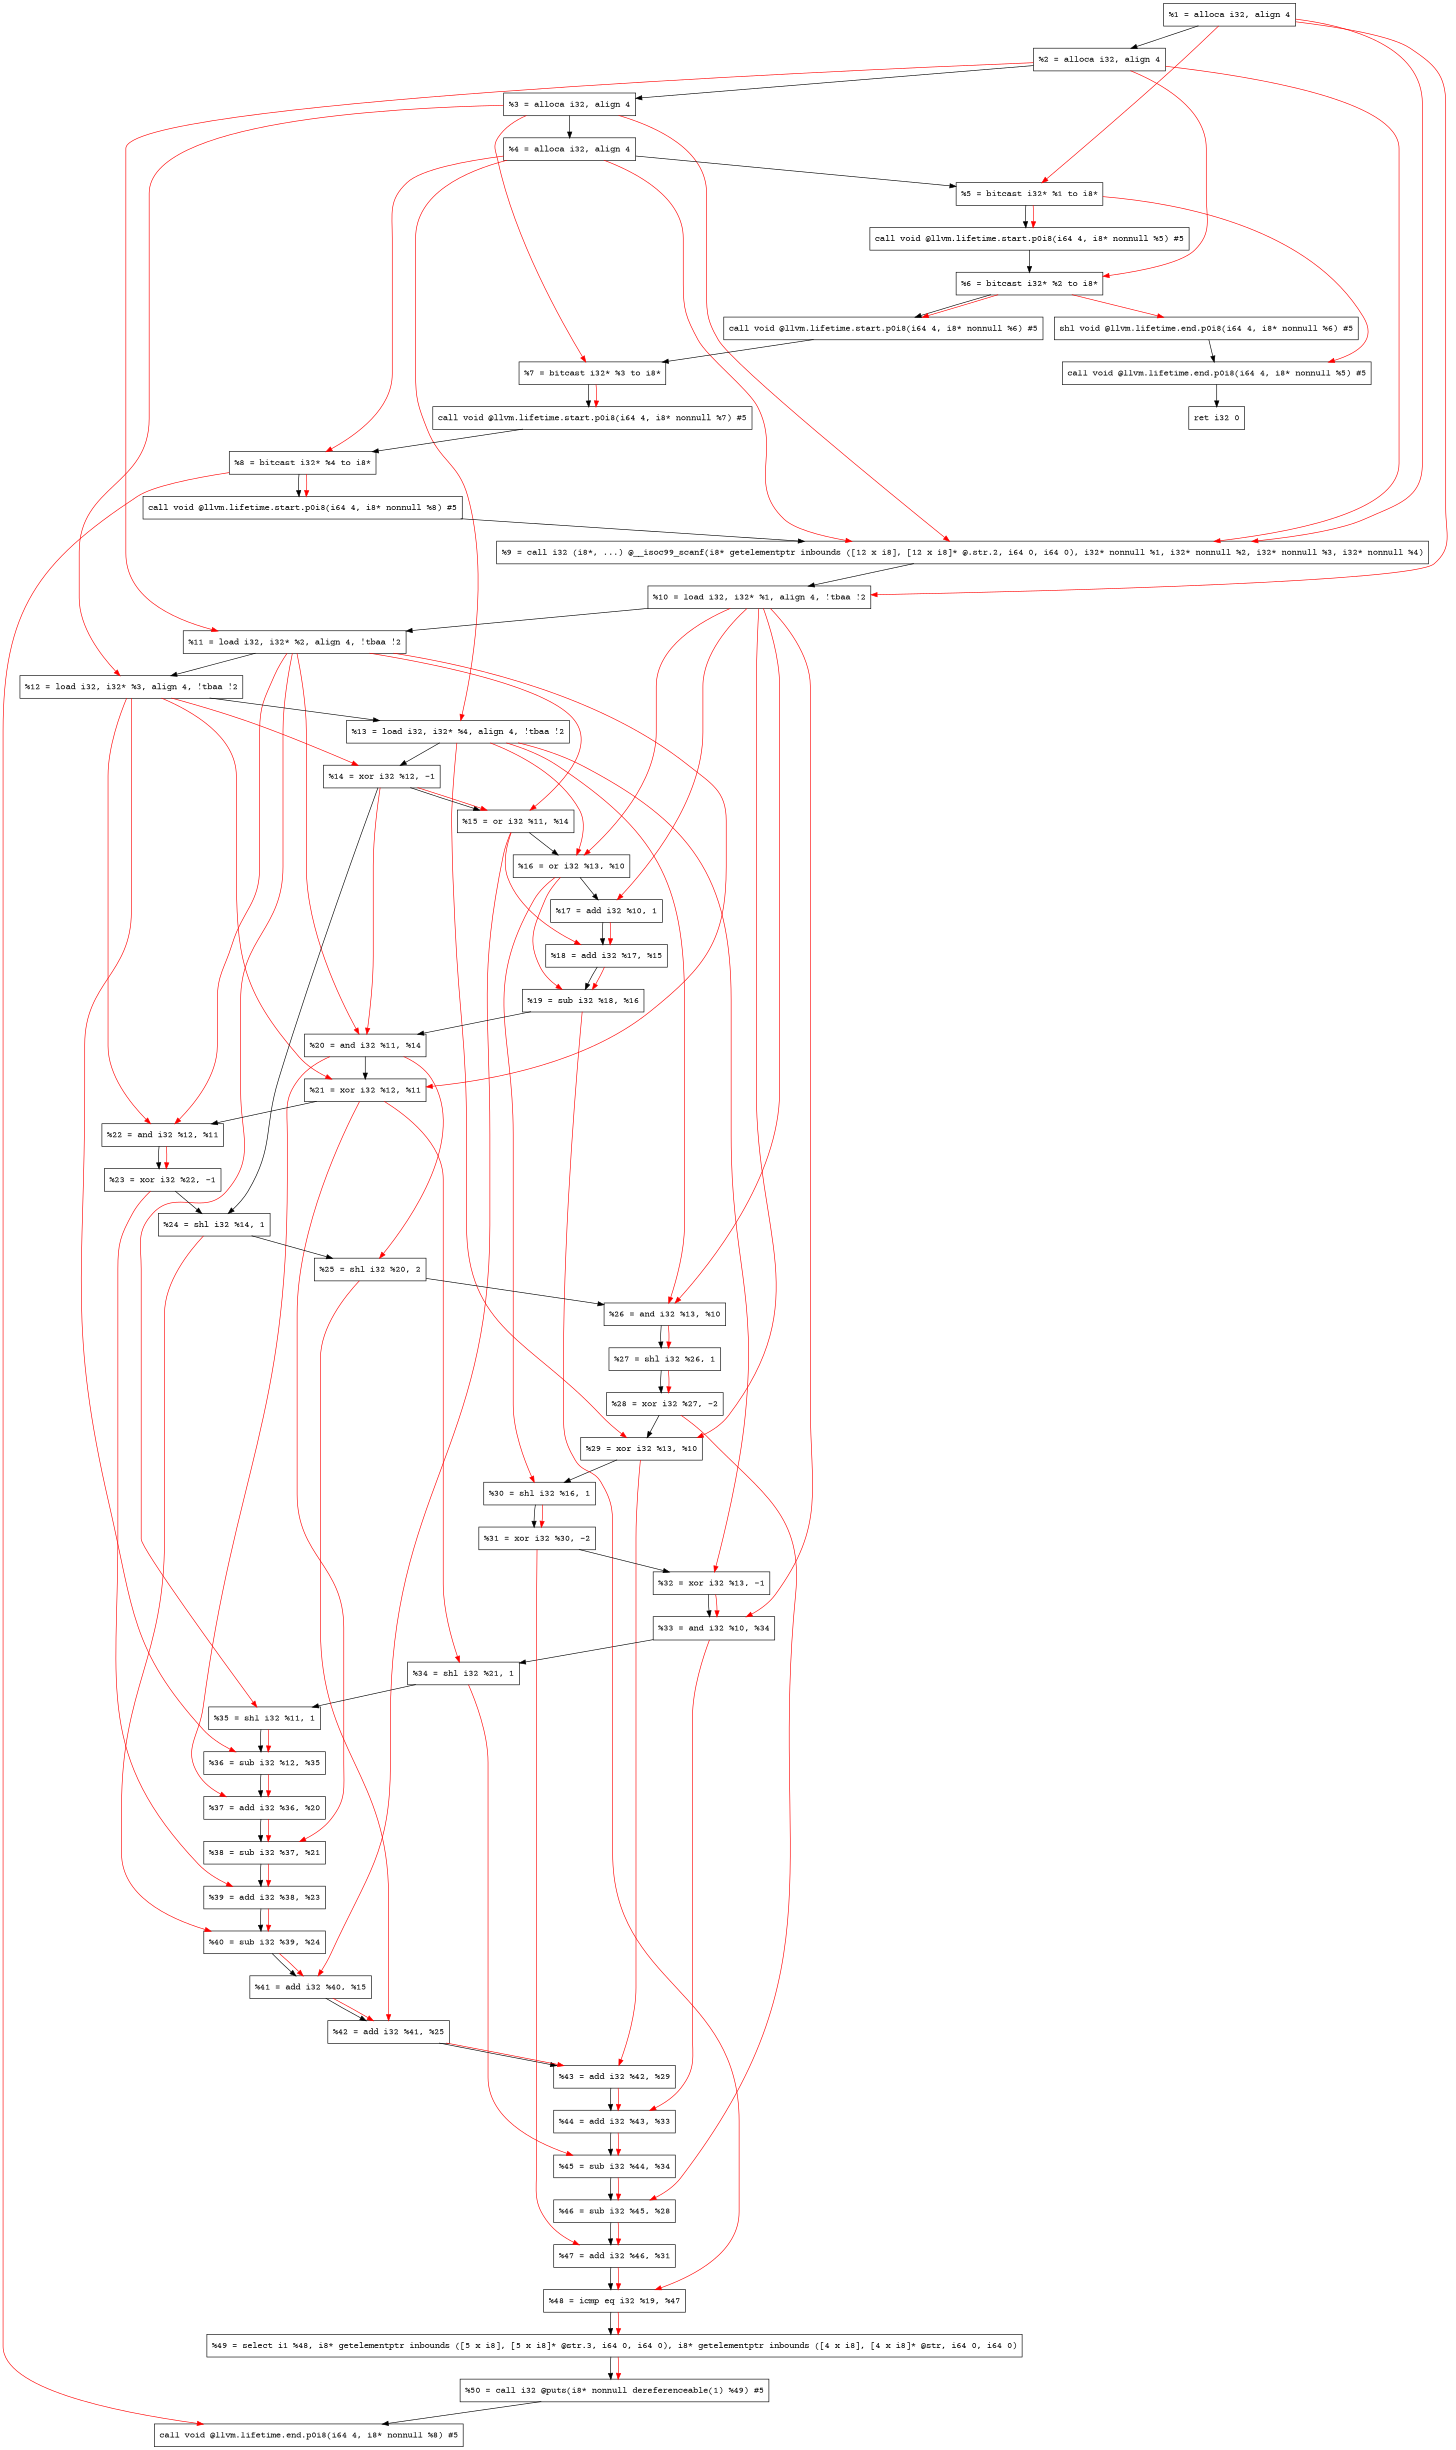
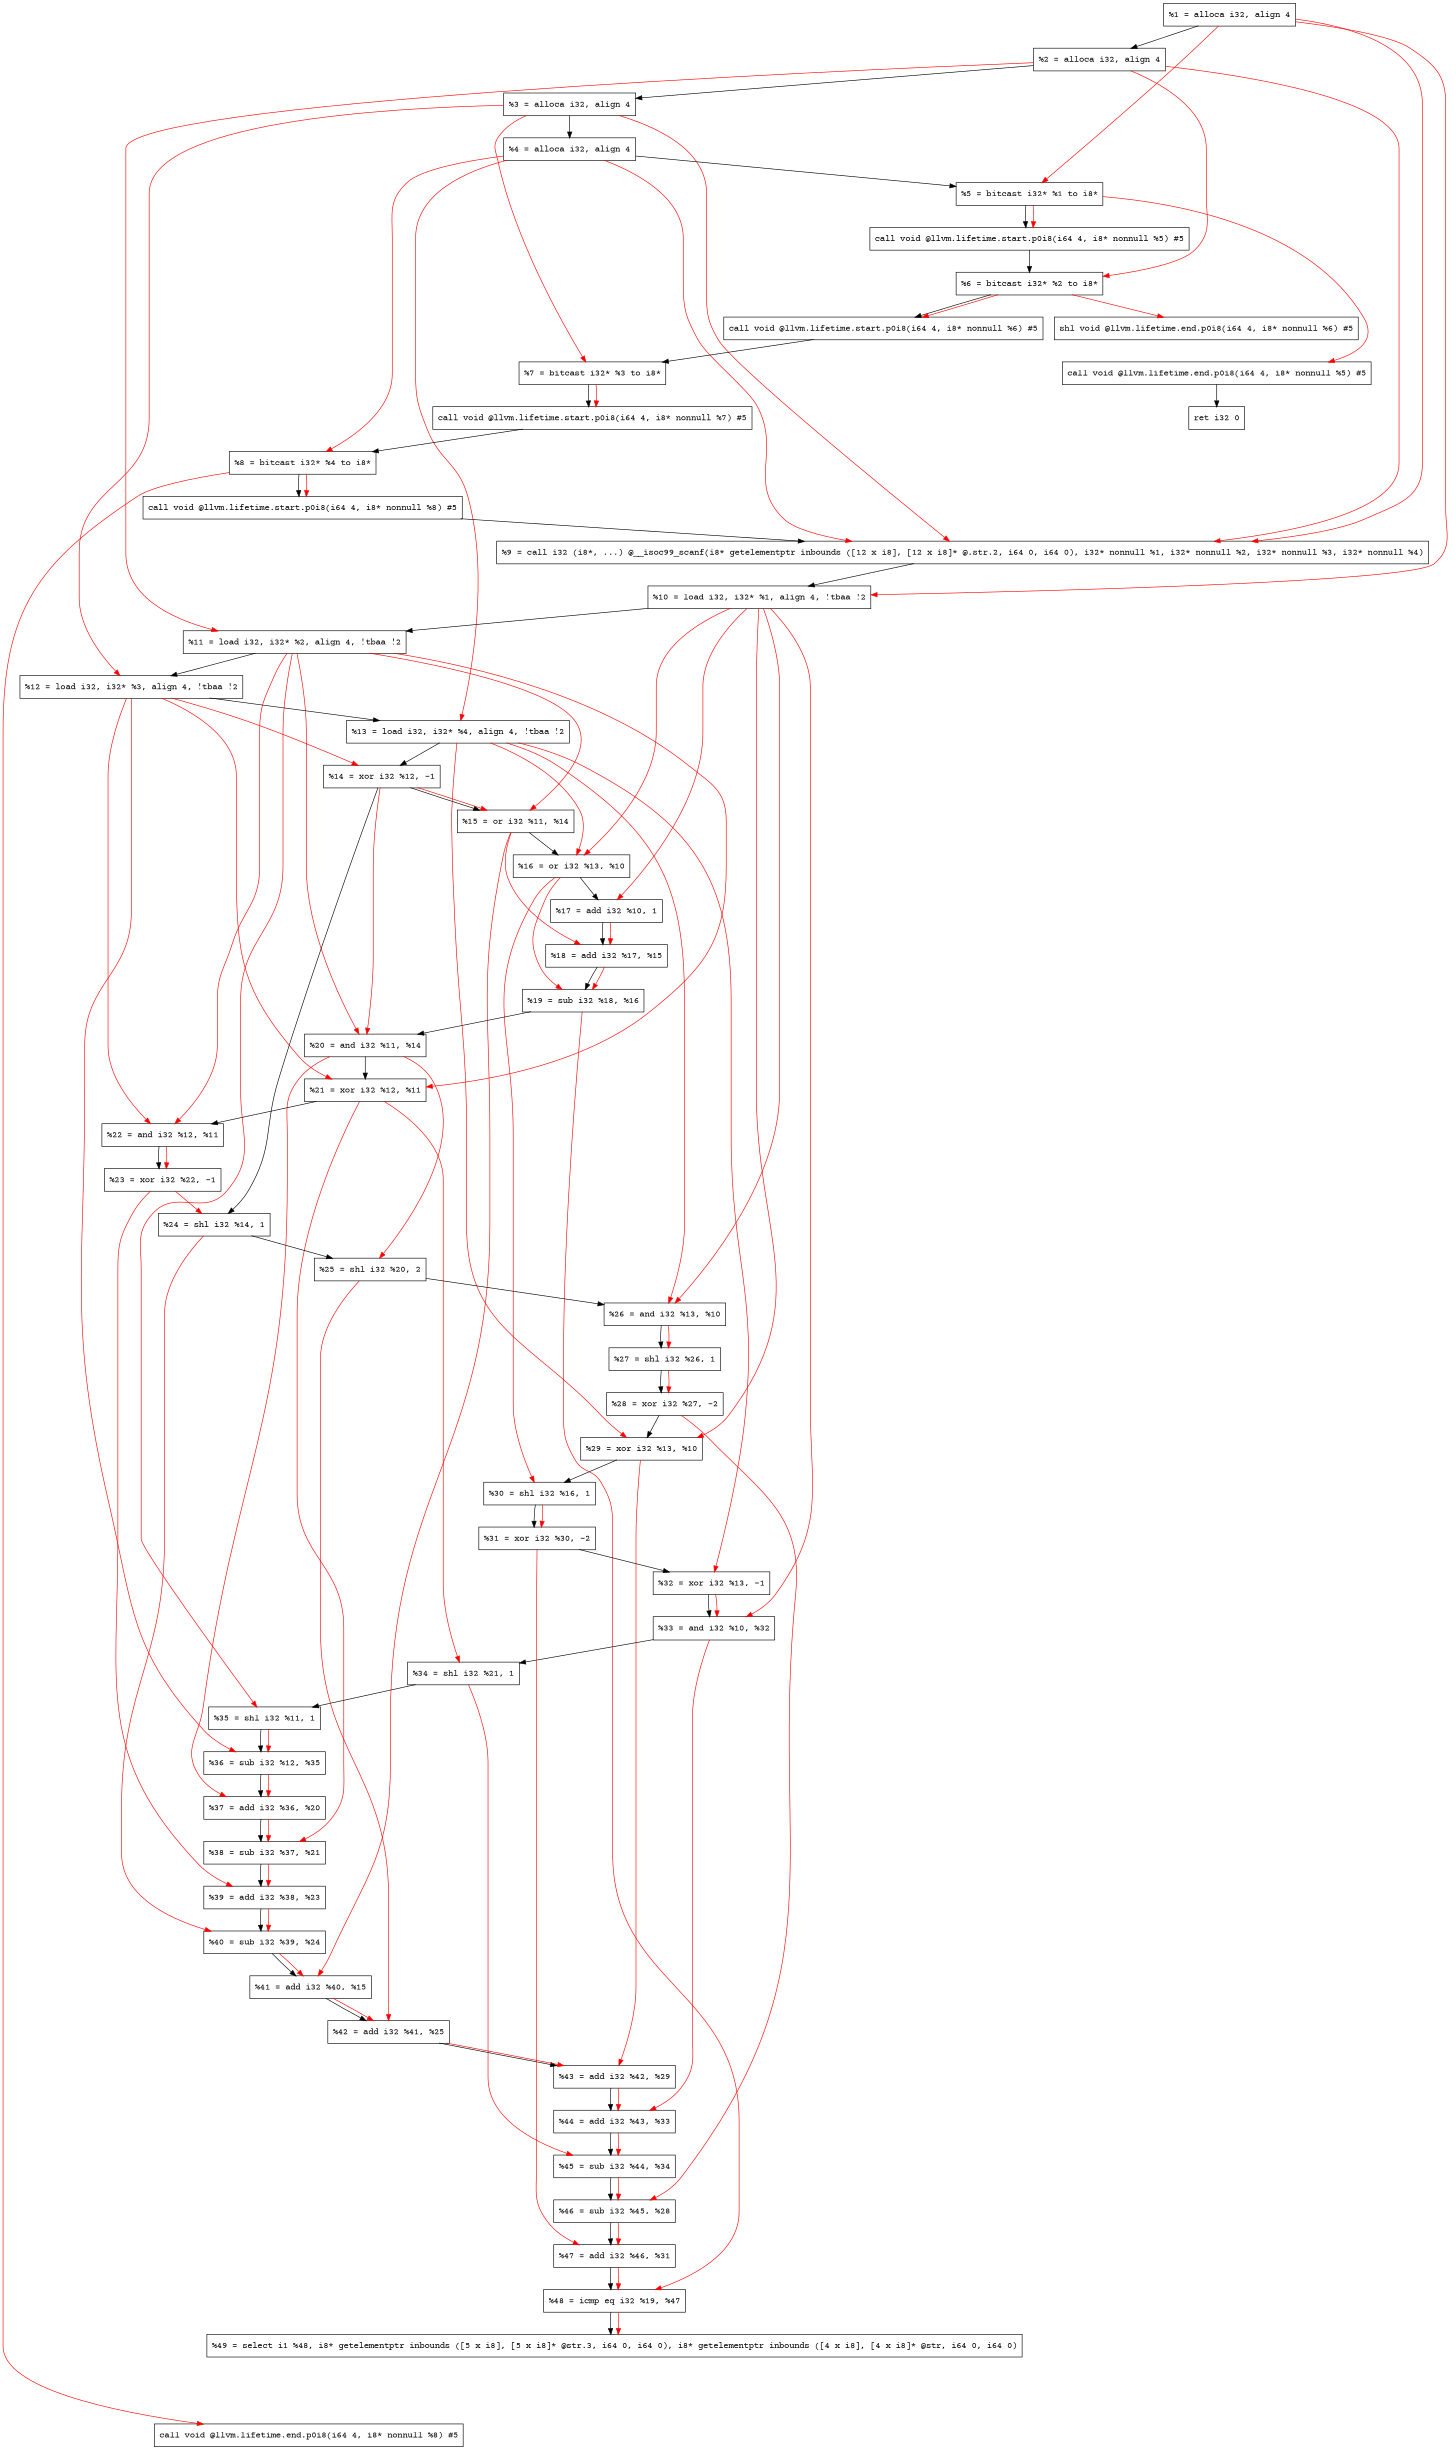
edge "shl void @llvm.lifetime.end.p0i8(i64 4, i8* nonnull %6) #5" -> "call void @llvm.lifetime.end.p0i8(i64 4, i8* nonnull %5) #5": removed
edge "%23 = xor i32 %22, -1" -> "%24 = shl i32 %14, 1": color black -> red
node "%33 = and i32 %10, %34": label "%33 = and i32 %10, %34" -> "%33 = and i32 %10, %32"
node "%50 = call i32 @puts(i8* nonnull dereferenceable(1) %49) #5": removed
